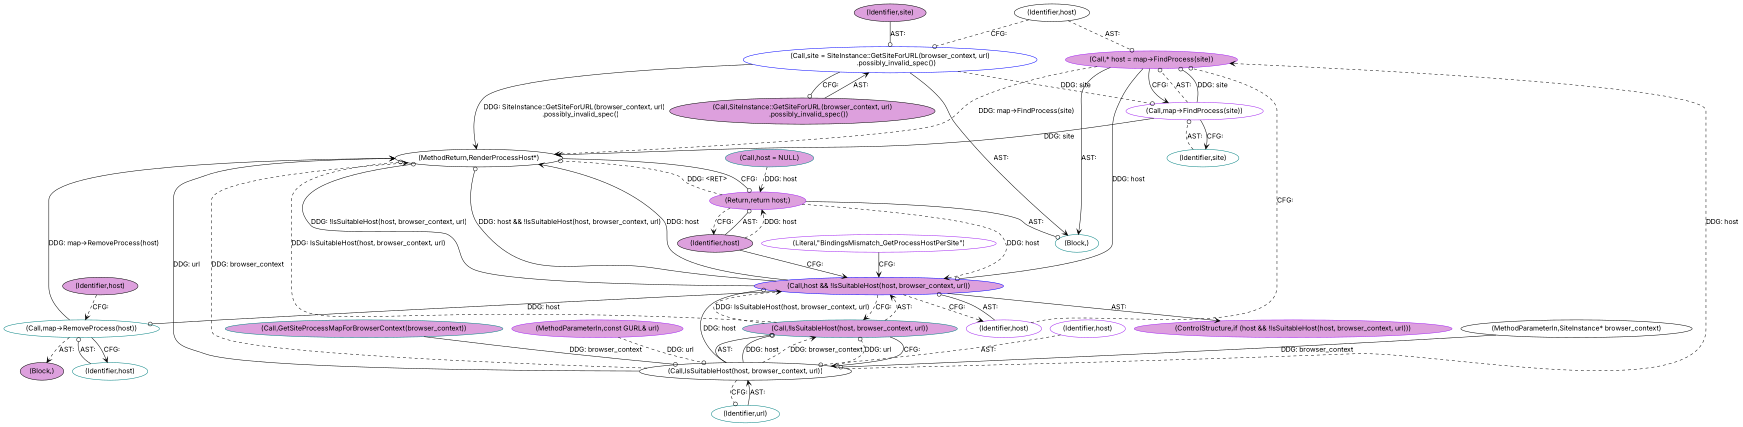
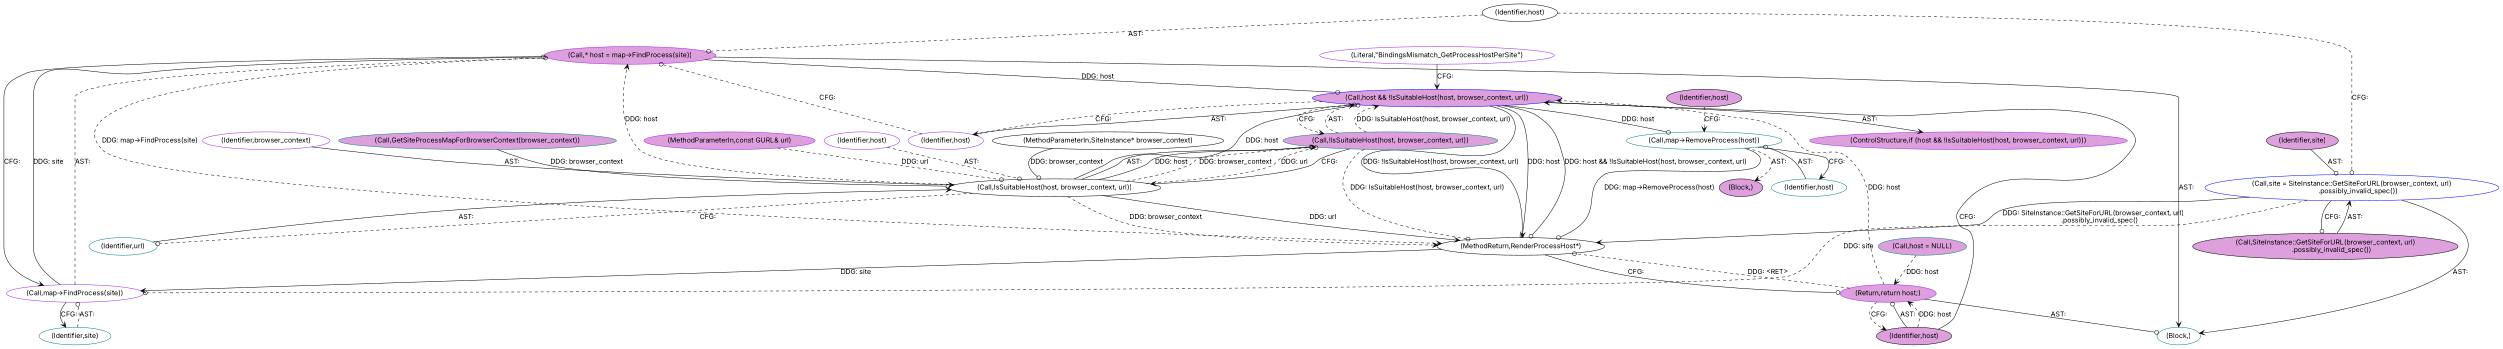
node "(Identifier,browser_context)": added
edge "(Call,map->FindProcess(site))" -> "(MethodReturn,RenderProcessHost*)": reversed
edge "(Call,map->RemoveProcess(host))" -> "(MethodReturn,RenderProcessHost*)": arrowhead vee -> odot
